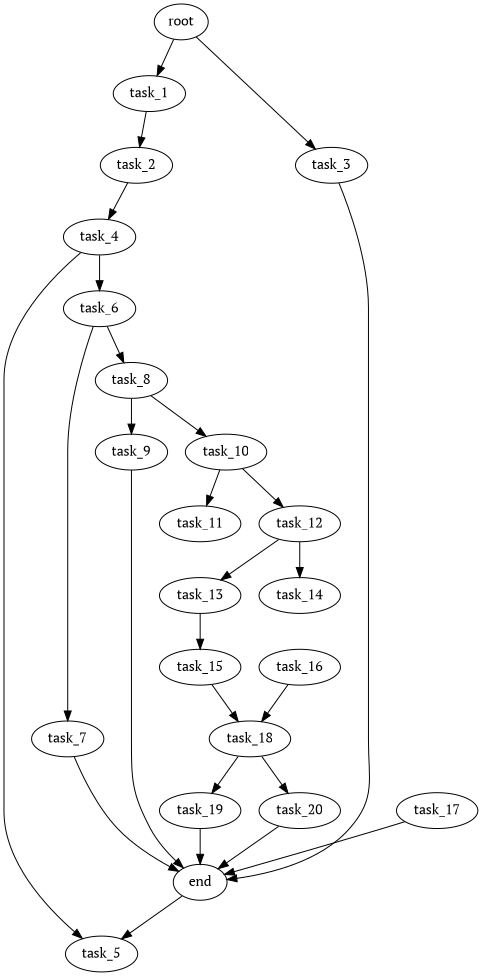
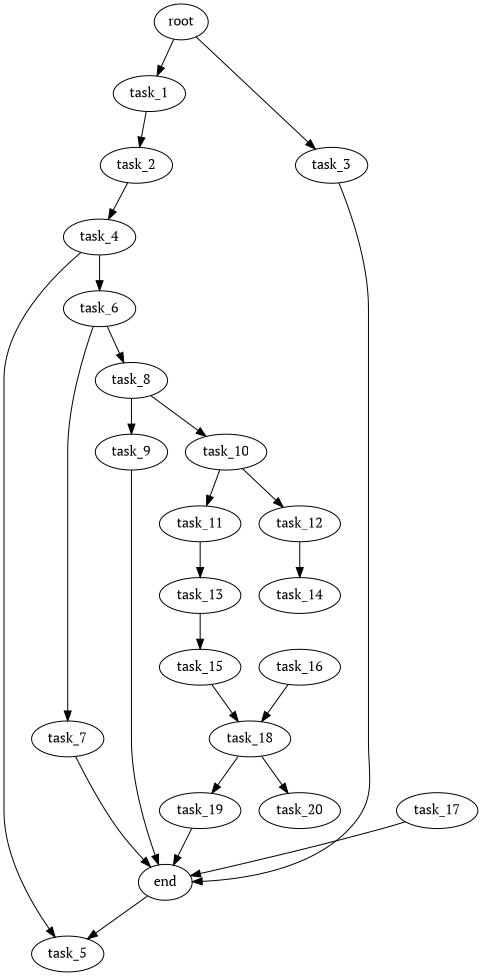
edge "task_12" -> "task_13": now "task_11" -> "task_13"
edge "task_20" -> "end": removed
